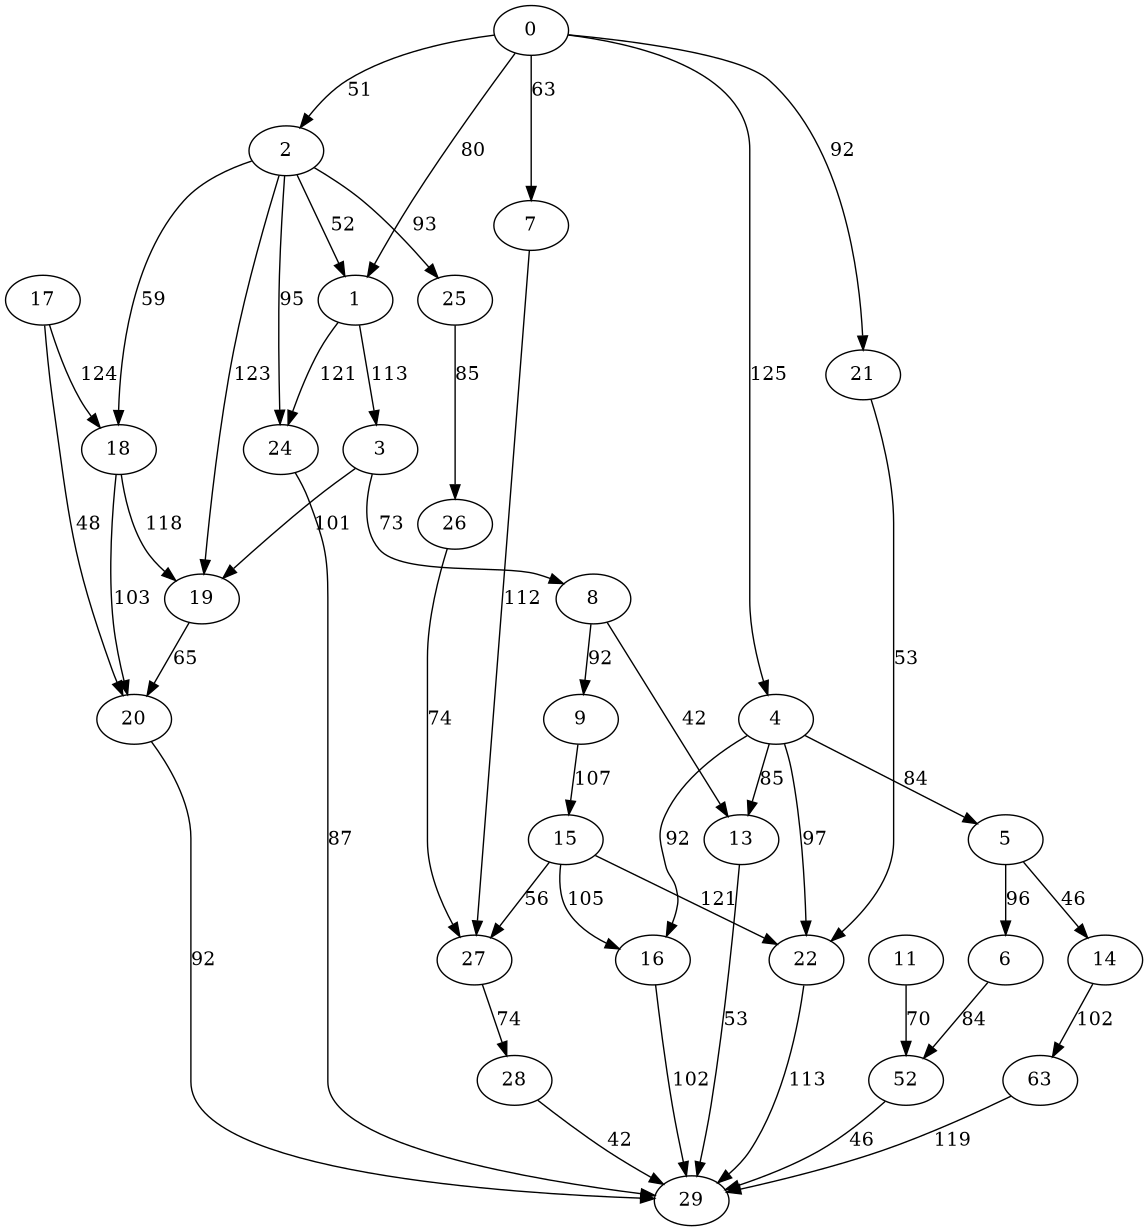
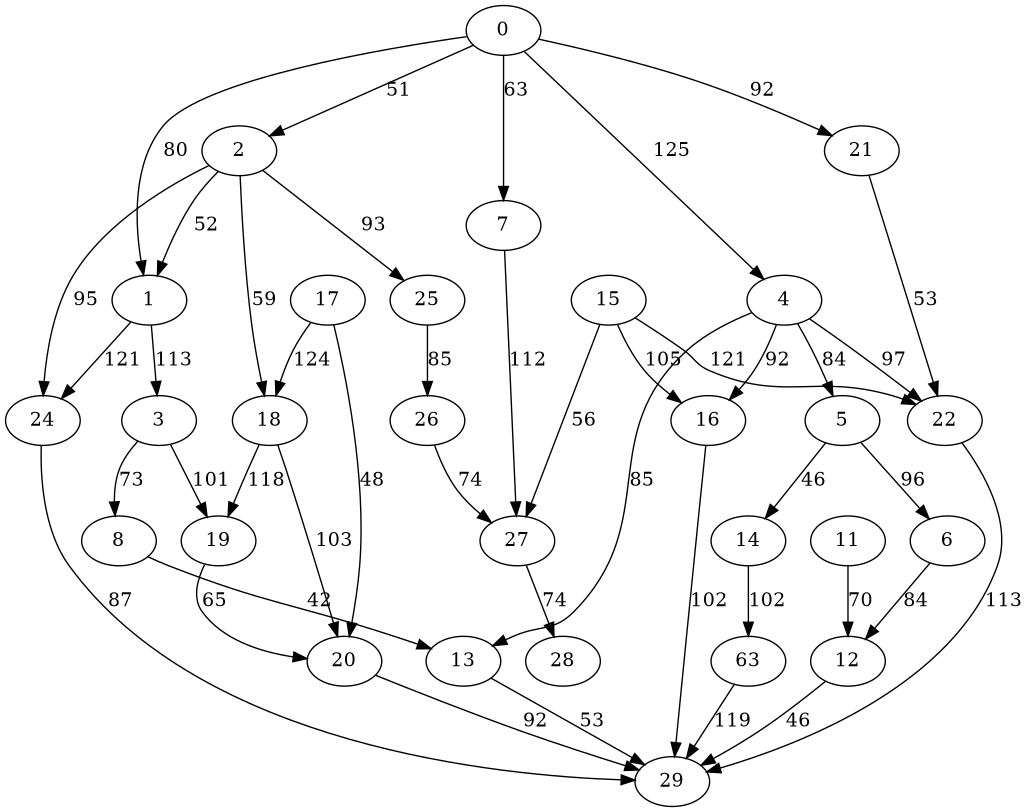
edge "2" -> "19": removed, label "123"
node "9": removed
node "52": label "52" -> "12"
edge "28" -> "29": removed, label "42"
